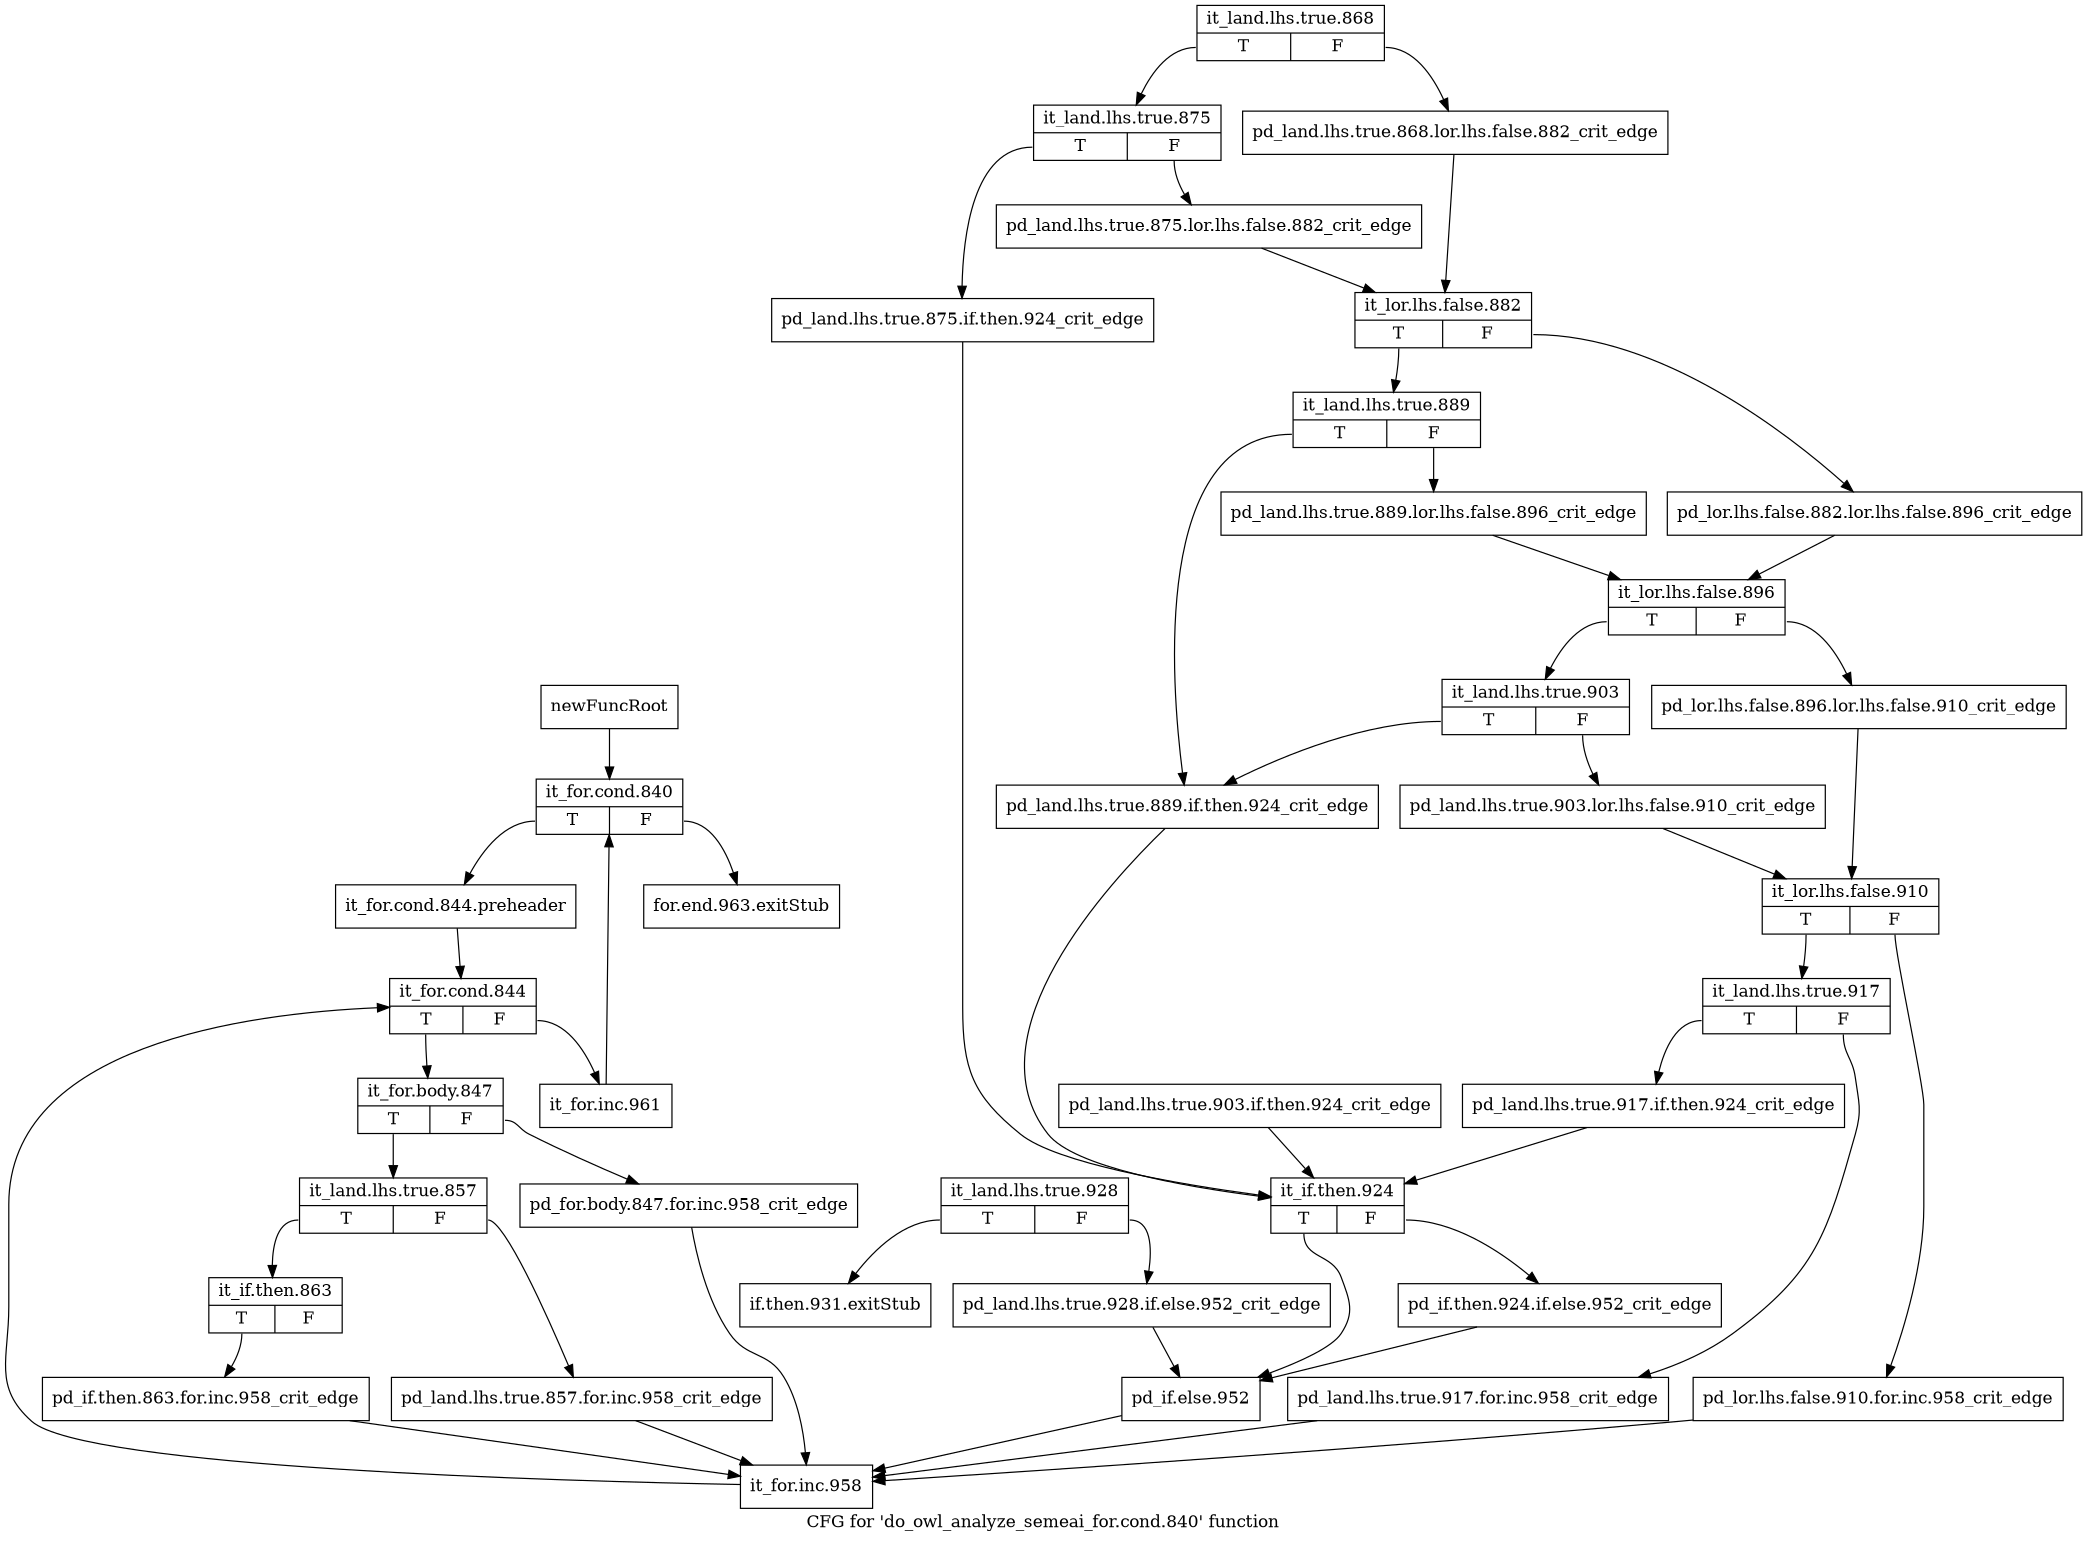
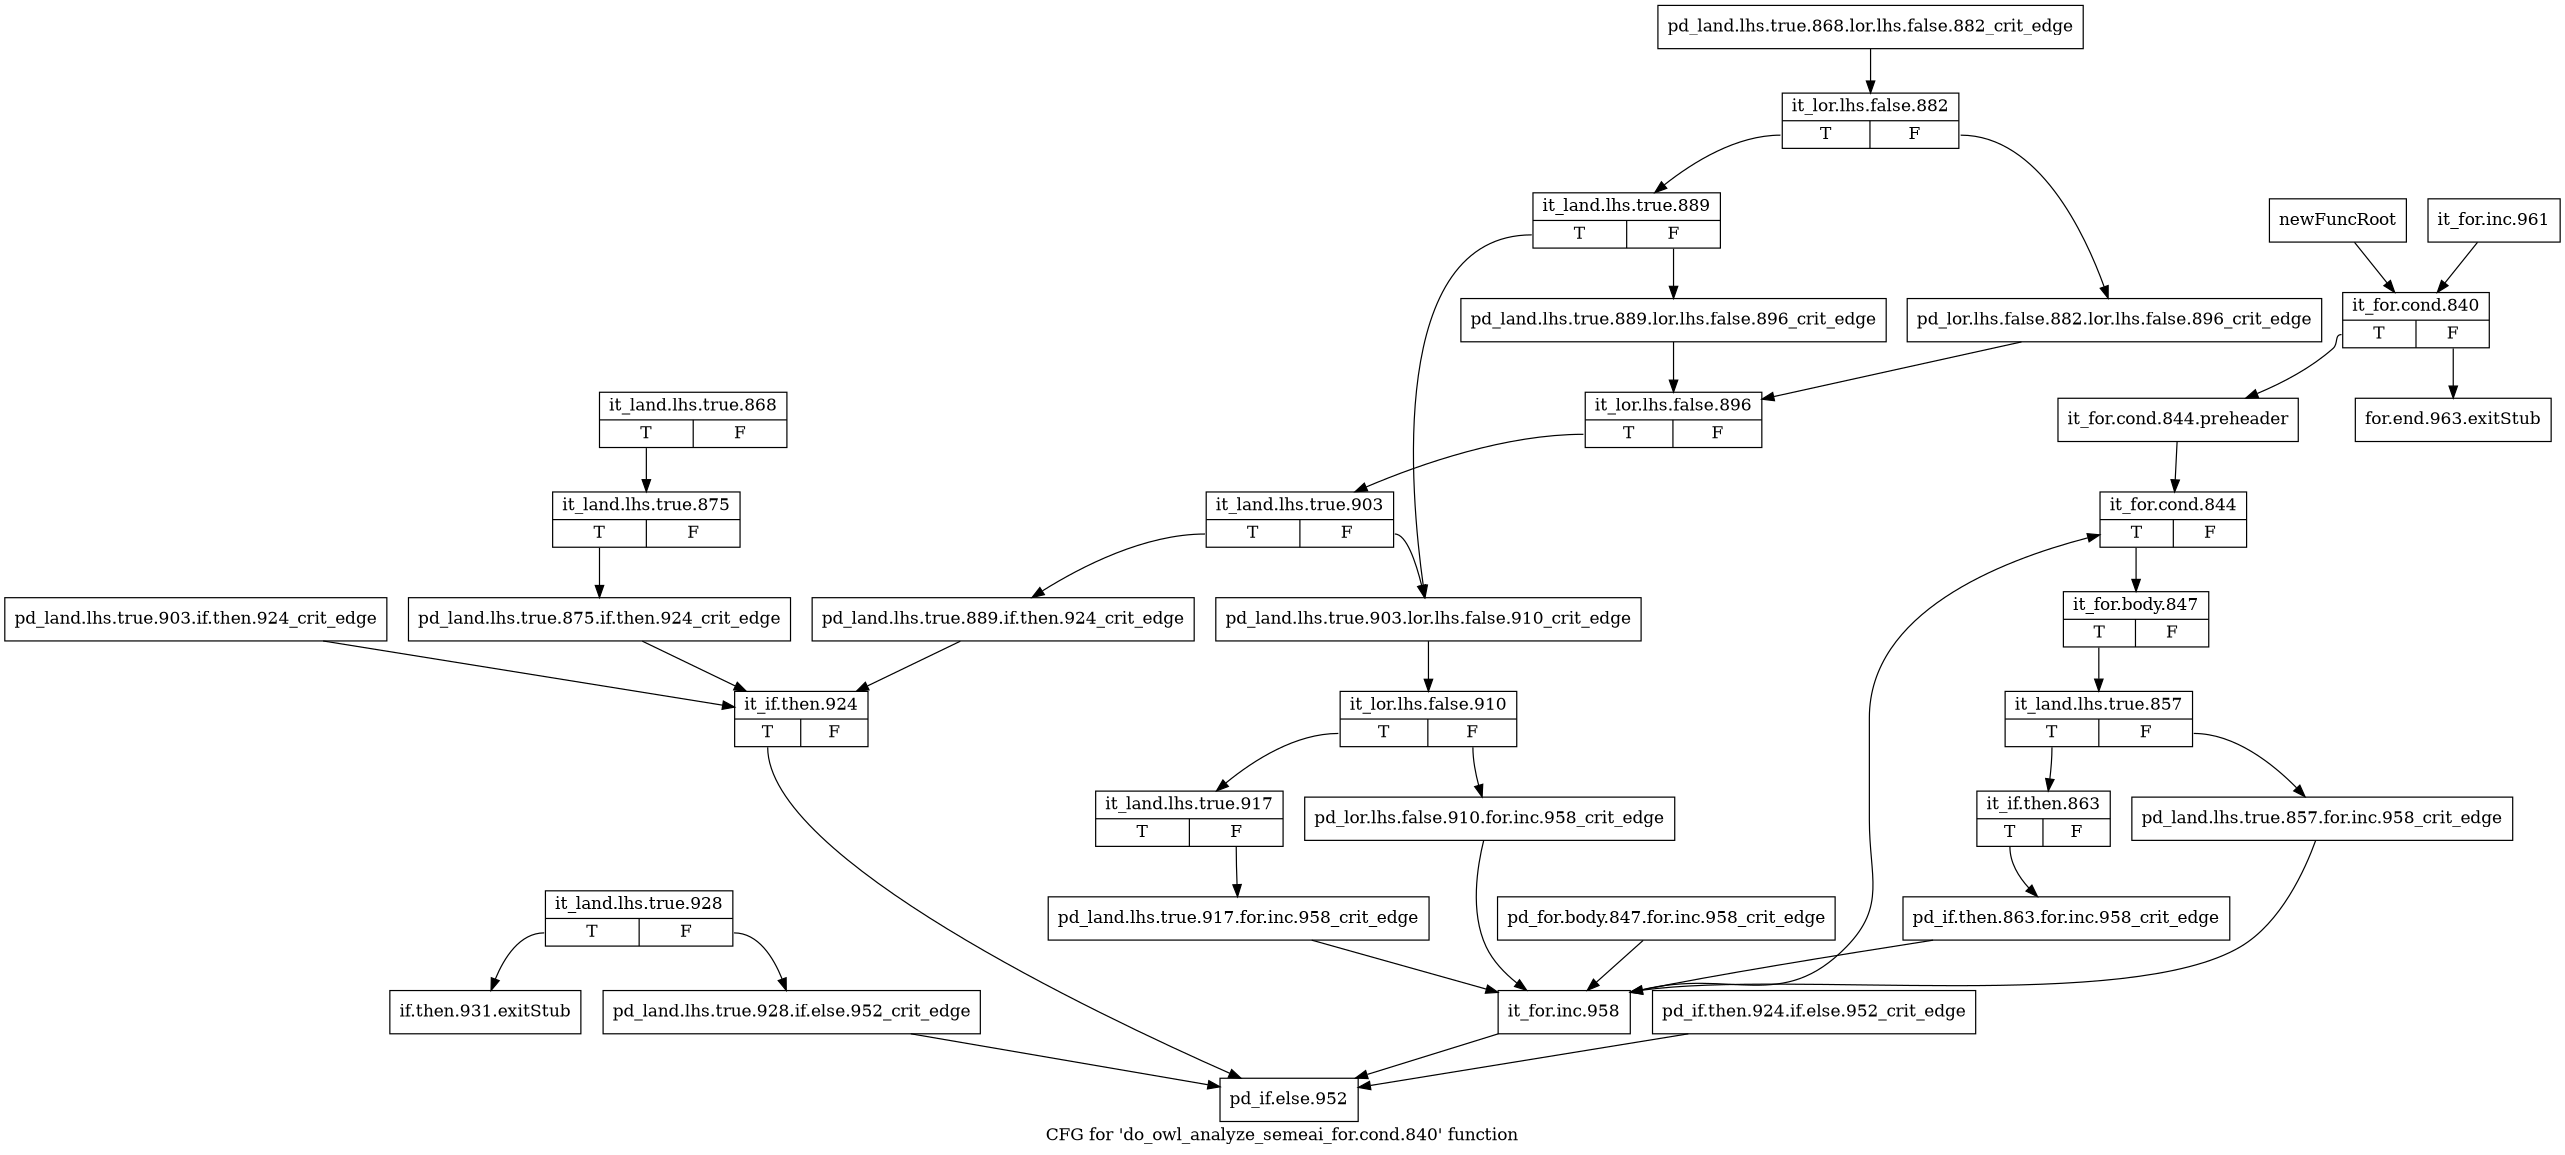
edge "it_land.lhs.true.868" -> "pd_land.lhs.true.868.lor.lhs.false.882_crit_edge": removed
node "pd_land.lhs.true.875.lor.lhs.false.882_crit_edge": removed
edge "it_land.lhs.true.889" -> "pd_land.lhs.true.889.if.then.924_crit_edge": now "it_land.lhs.true.889" -> "pd_land.lhs.true.903.lor.lhs.false.910_crit_edge"
node "pd_lor.lhs.false.896.lor.lhs.false.910_crit_edge": removed
edge "it_for.cond.844" -> "it_for.inc.961": removed
node "pd_land.lhs.true.917.if.then.924_crit_edge": removed
edge "it_for.body.847" -> "pd_for.body.847.for.inc.958_crit_edge": removed
edge "it_if.then.924" -> "pd_if.then.924.if.else.952_crit_edge": removed
edge "pd_if.else.952" -> "it_for.inc.958": reversed
